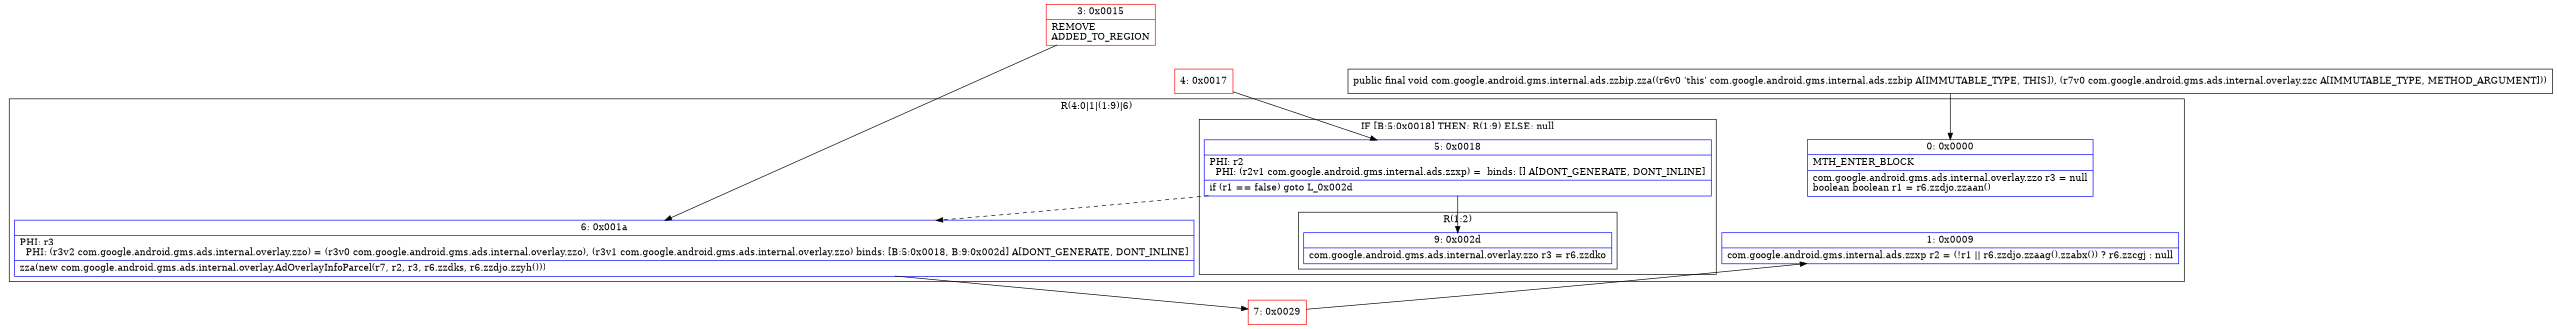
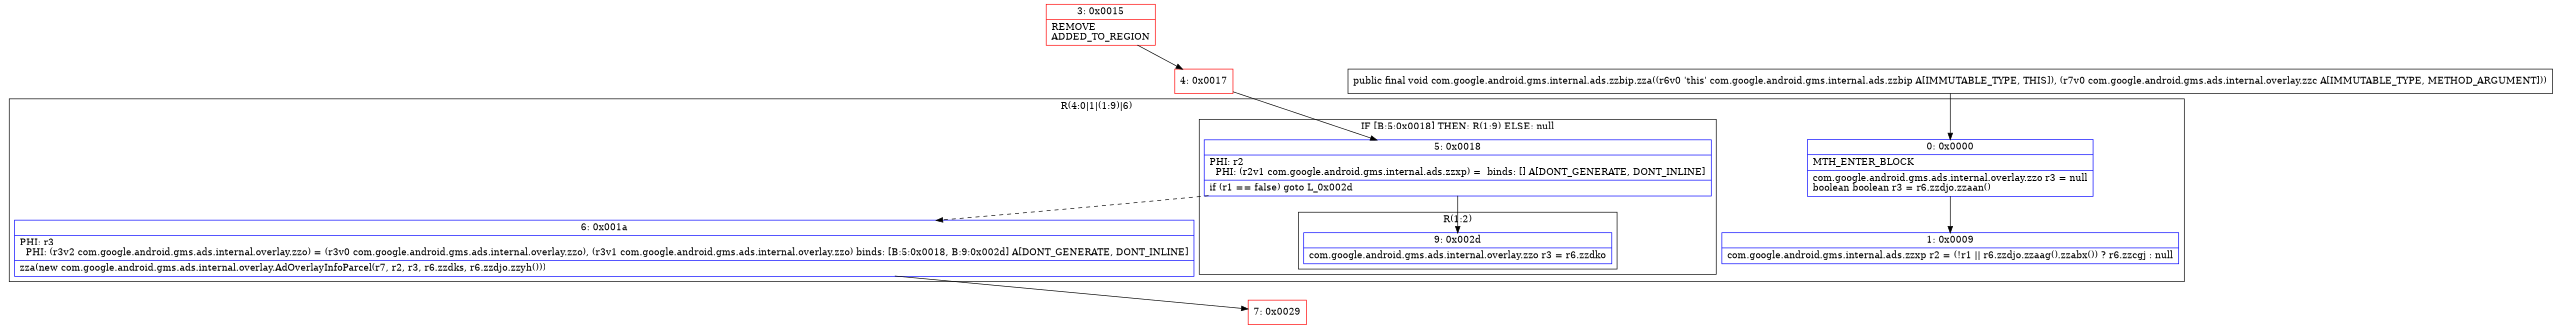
edge "3: 0x0015" -> "6: 0x001a": now "3: 0x0015" -> "4: 0x0017"
node "0: 0x0000": text "boolean boolean r1 = r6.zzdjo.zzaan()" -> "boolean boolean r3 = r6.zzdjo.zzaan()"
edge "7: 0x0029" -> "1: 0x0009": now "0: 0x0000" -> "1: 0x0009"
